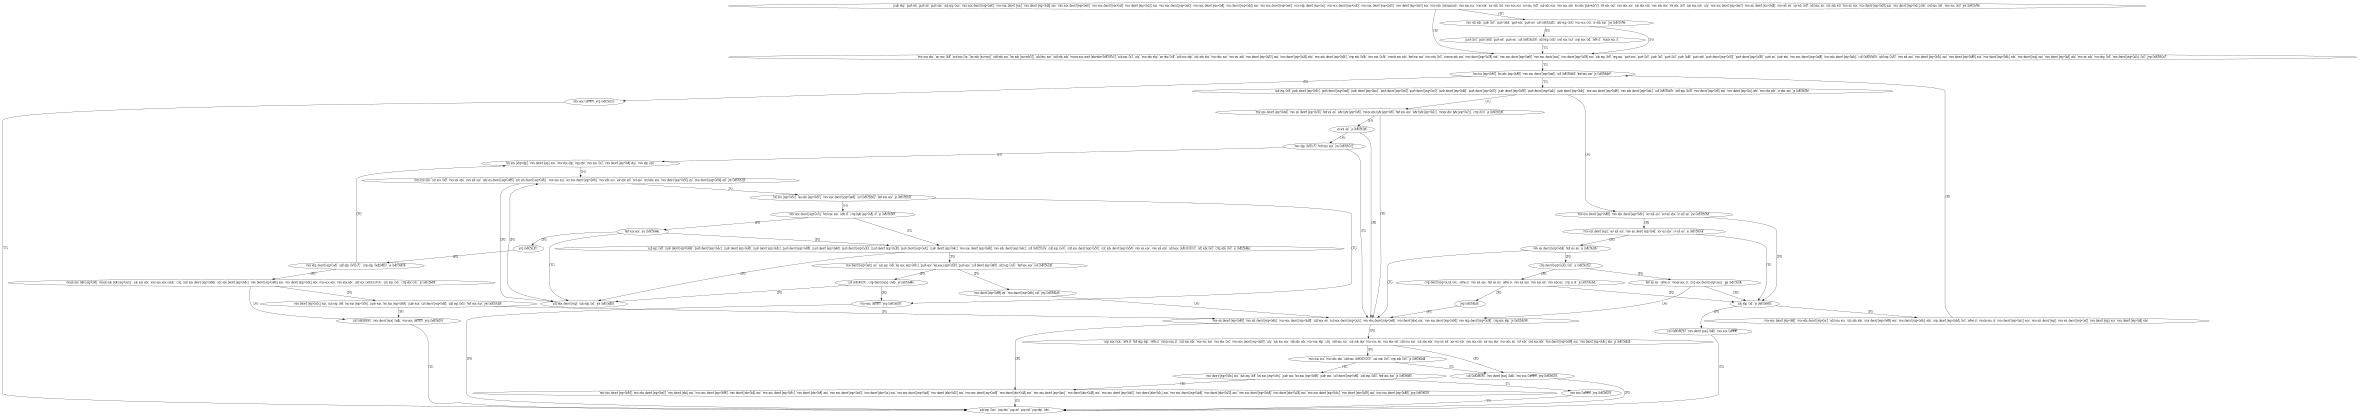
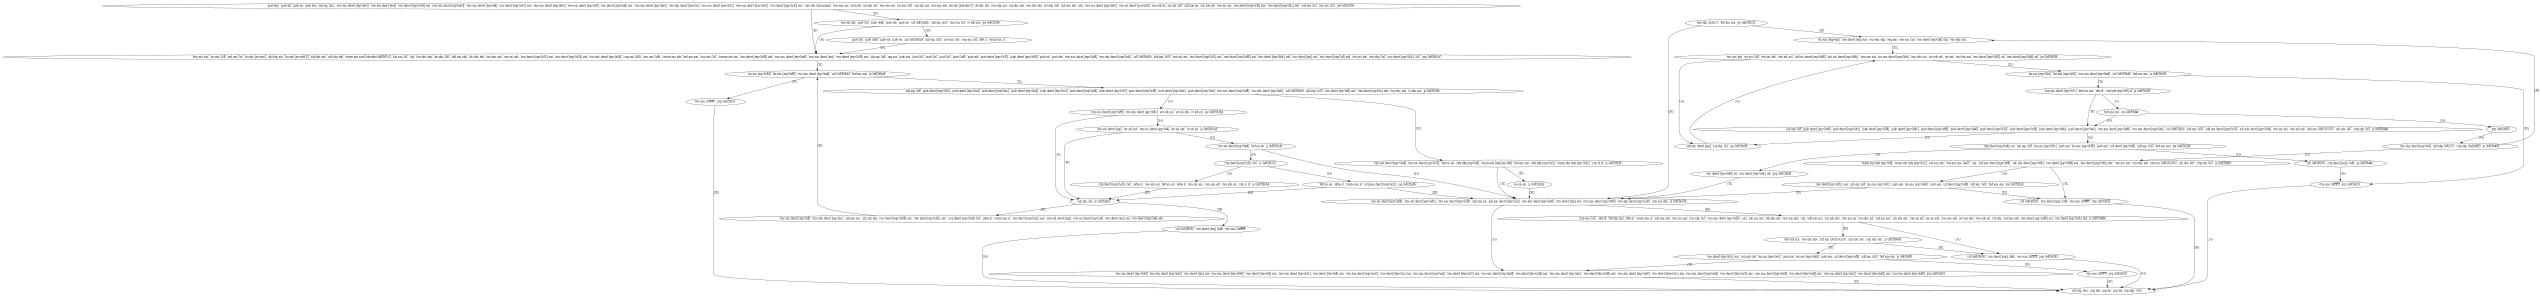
edge "'esi esi, esi', 'js 0x80561d6'," -> "'mov ebp, 0x92c70', 'test eax, eax', 'jns 0x8056002',": removed, label "CFG"
edge "'test eax, eax', 'jns 0x805644e'," -> "'add ebx, dword [esp]', 'sub ebp, 0x1', 'jne 0x8056418',": removed, label "CFG"
edge "'call 0x8049290', 'cmp dword [eax], 0x4b', 'je 0x805644e'," -> "'add ebx, dword [esp]', 'sub ebp, 0x1', 'jne 0x8056418',": removed, label "CFG"
node "'jmp 0x80561d6',": removed
node "'sub ebp, 0x1', 'je 0x8056983',": label "'sub ebp, 0x1', 'je 0x8056983'," -> "'sub ebp, 0x1', 'je 0x8056183',"
